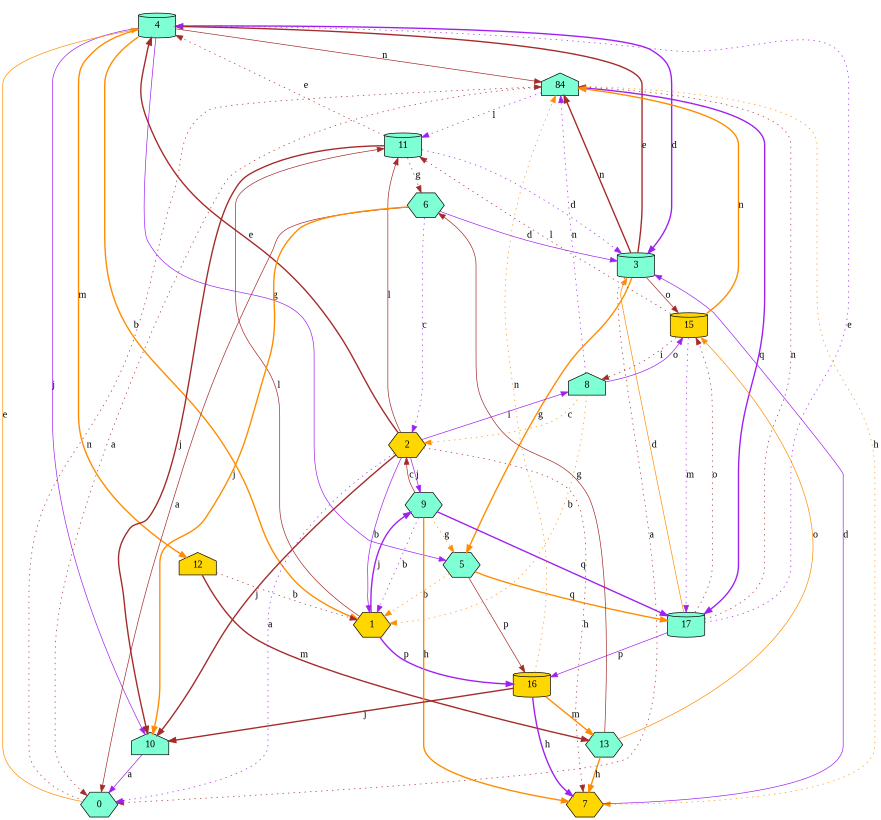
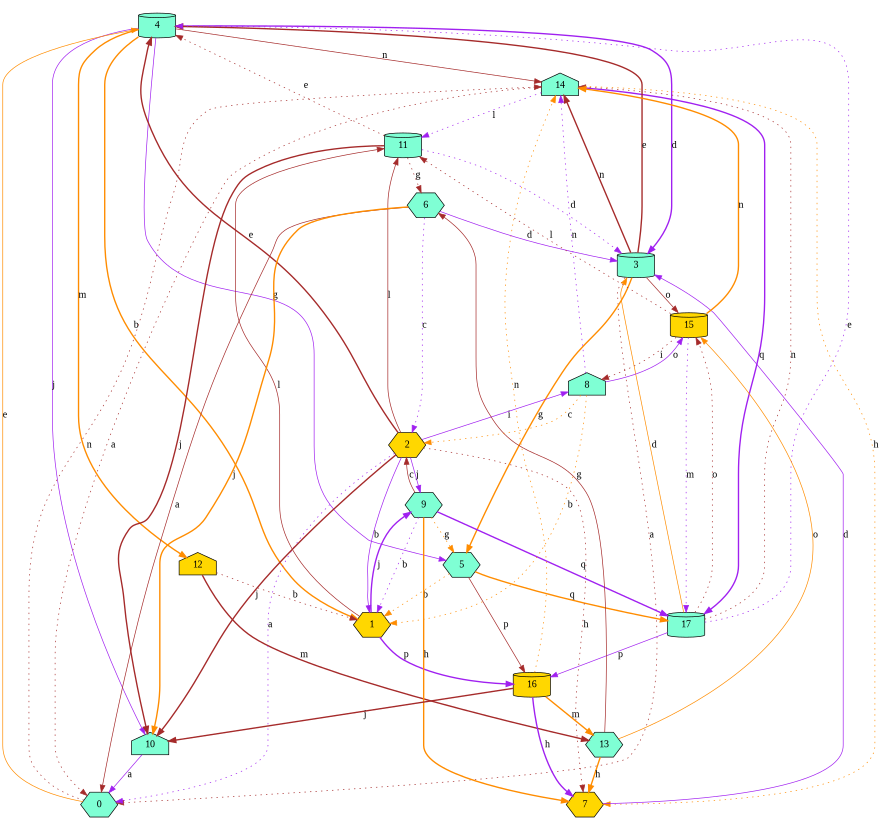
node "84": label "84" -> "14"
